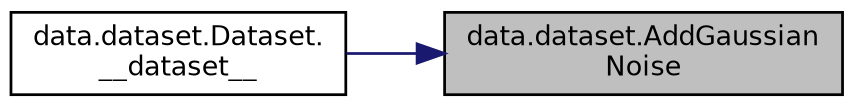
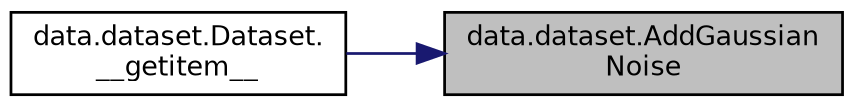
node "data.dataset.Dataset. __dataset__": label "data.dataset.Dataset. __dataset__" -> "data.dataset.Dataset. __getitem__"
